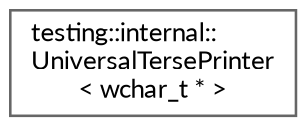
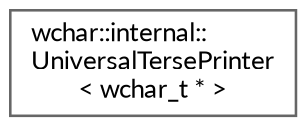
node "testing::internal:: UniversalTersePrinter < wchar_t * >": label "testing::internal:: UniversalTersePrinter < wchar_t * >" -> "wchar::internal:: UniversalTersePrinter < wchar_t * >"
